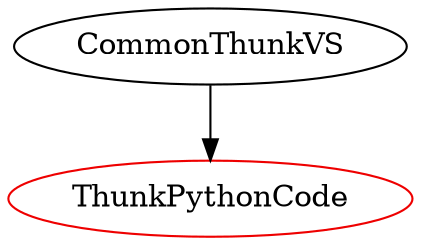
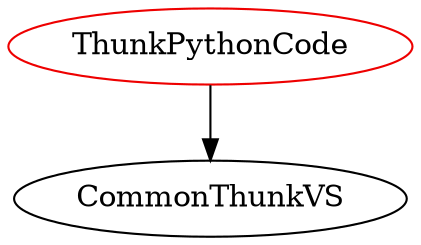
edge "CommonThunkVS" -> "ThunkPythonCode": reversed
